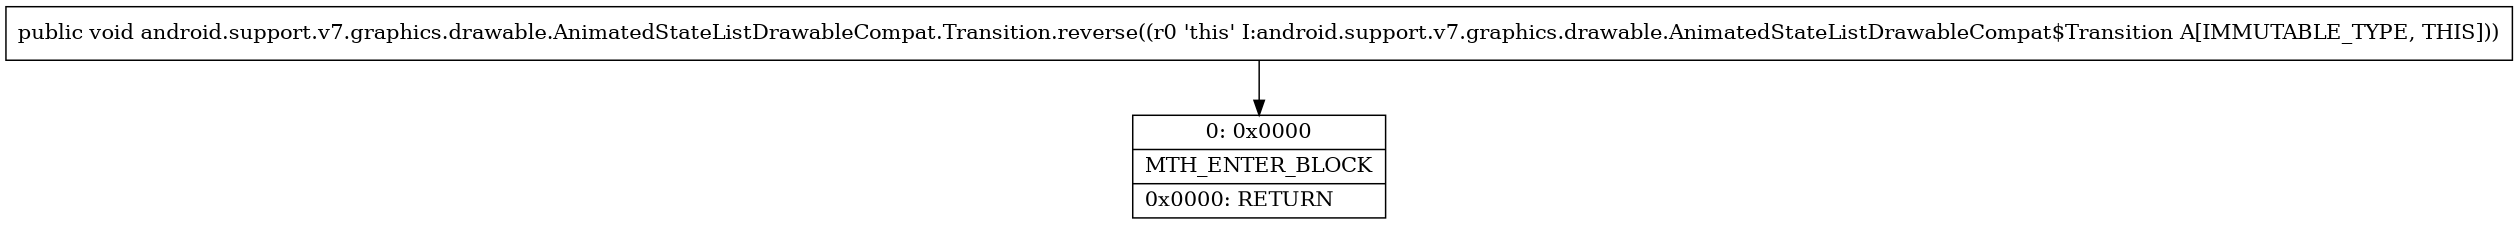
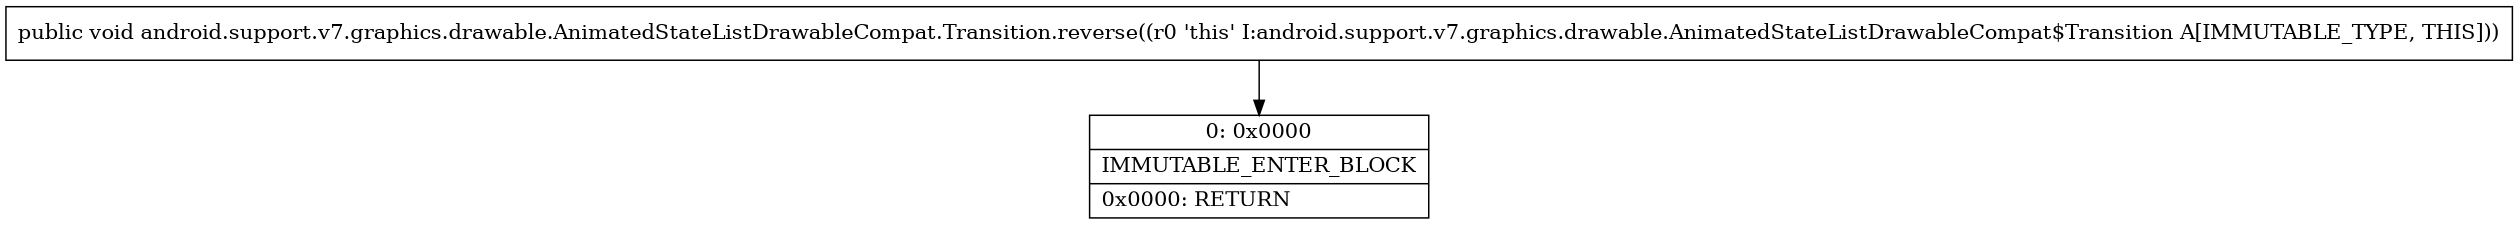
node "0: 0x0000": text "MTH_ENTER_BLOCK" -> "IMMUTABLE_ENTER_BLOCK"
